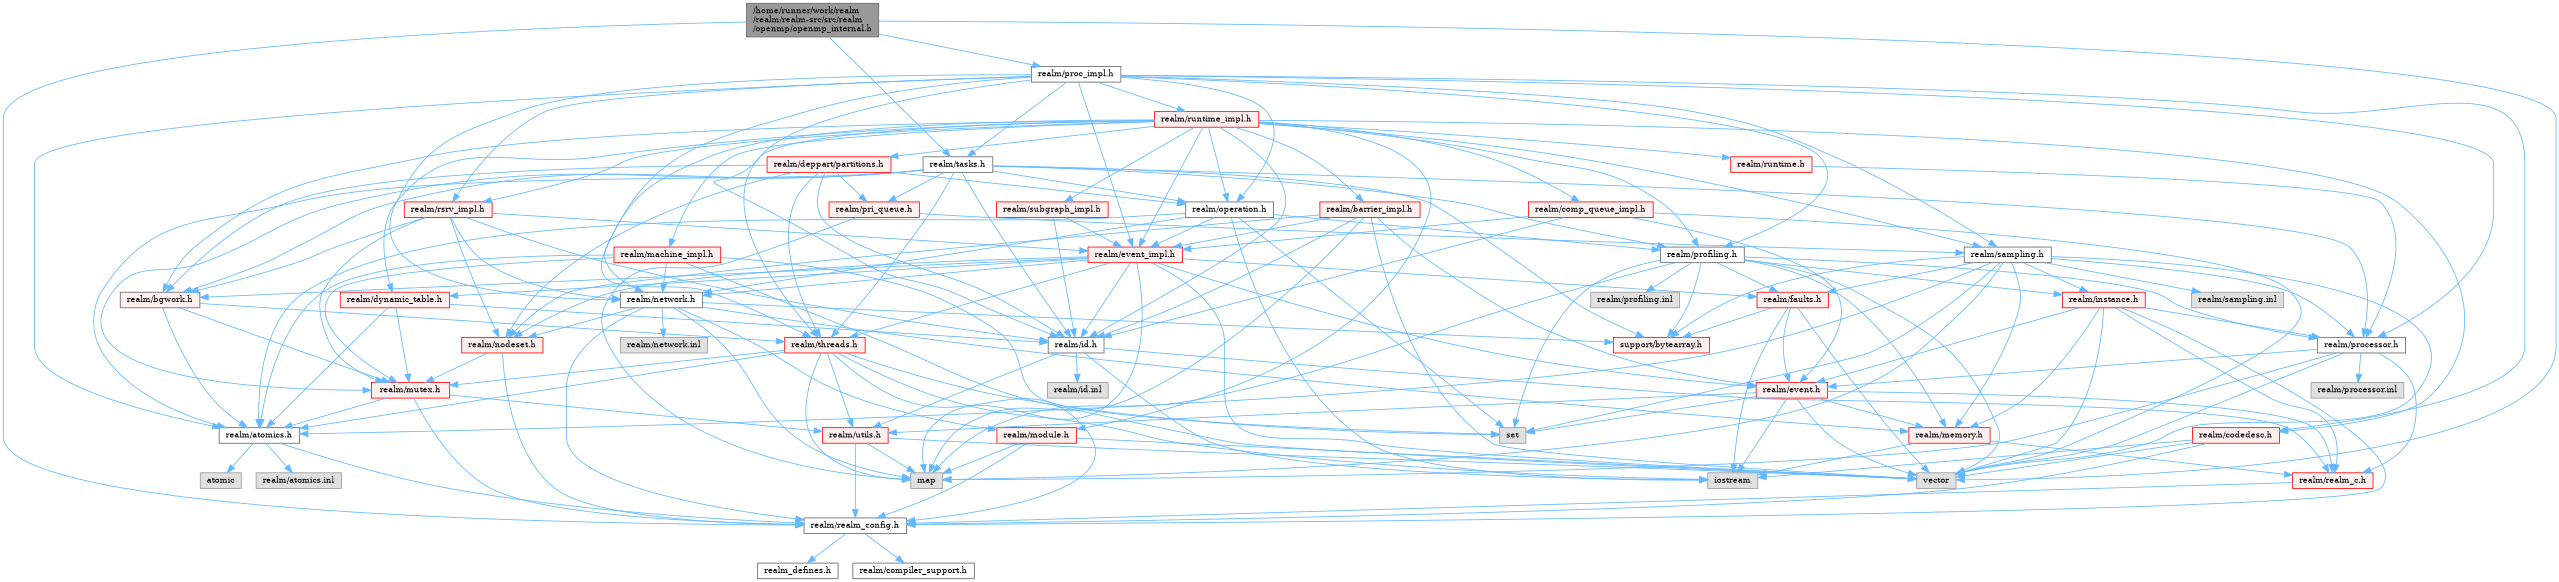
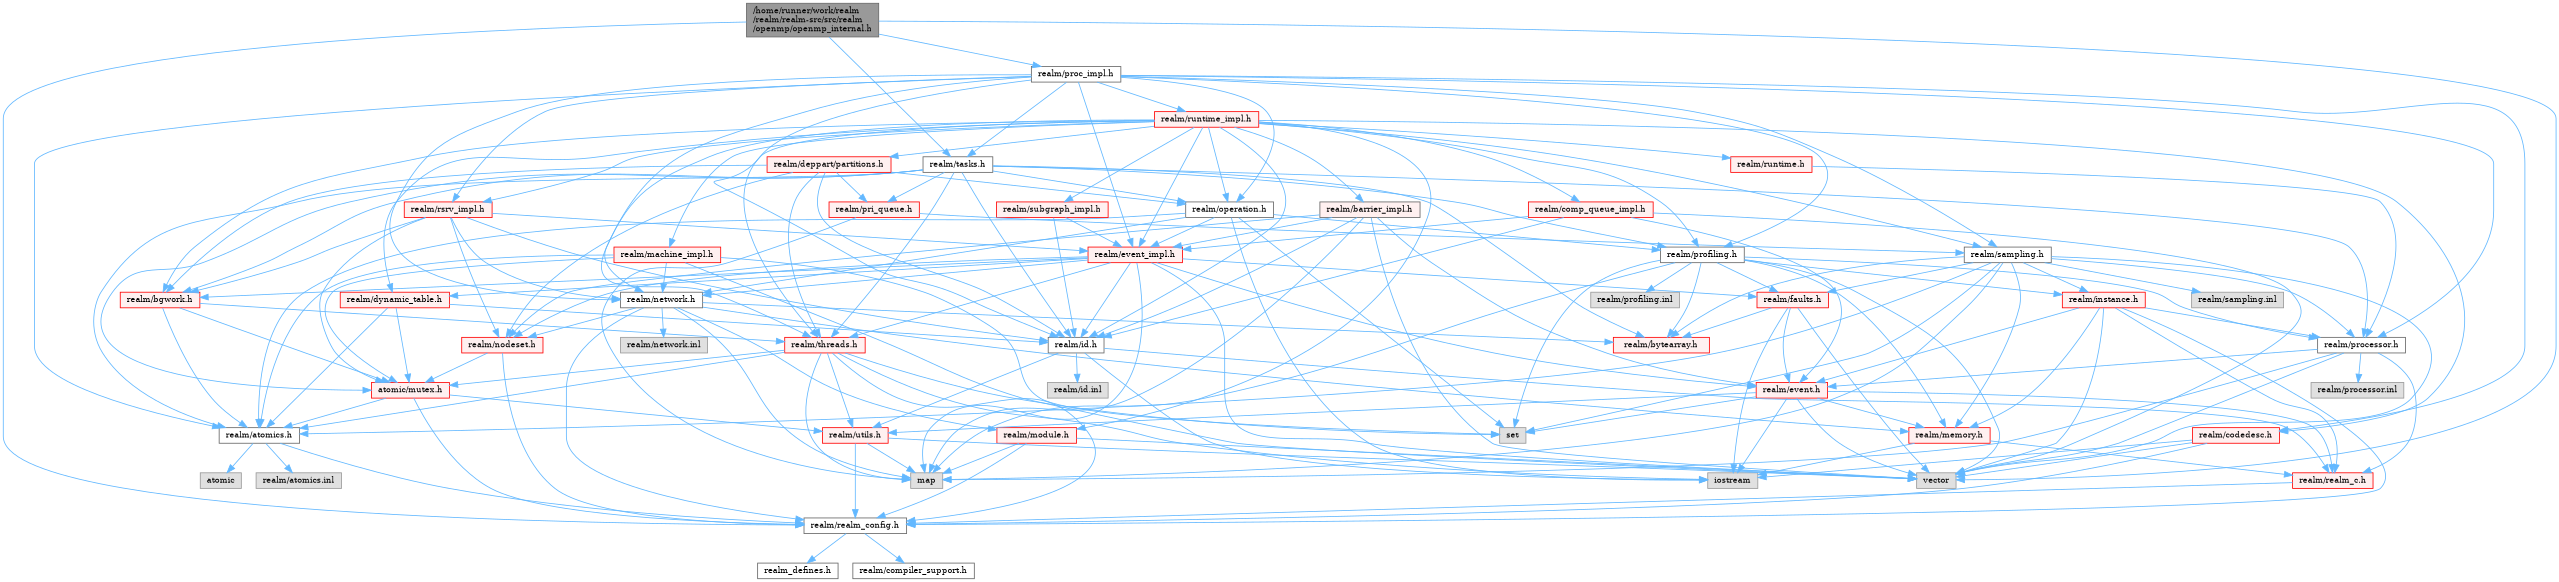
node "realm/barrier_impl.h": color red -> grey40
node "realm/bgwork.h": color grey40 -> red
node "support/bytearray.h": label "support/bytearray.h" -> "realm/bytearray.h"
node "realm/mutex.h": label "realm/mutex.h" -> "atomic/mutex.h"
